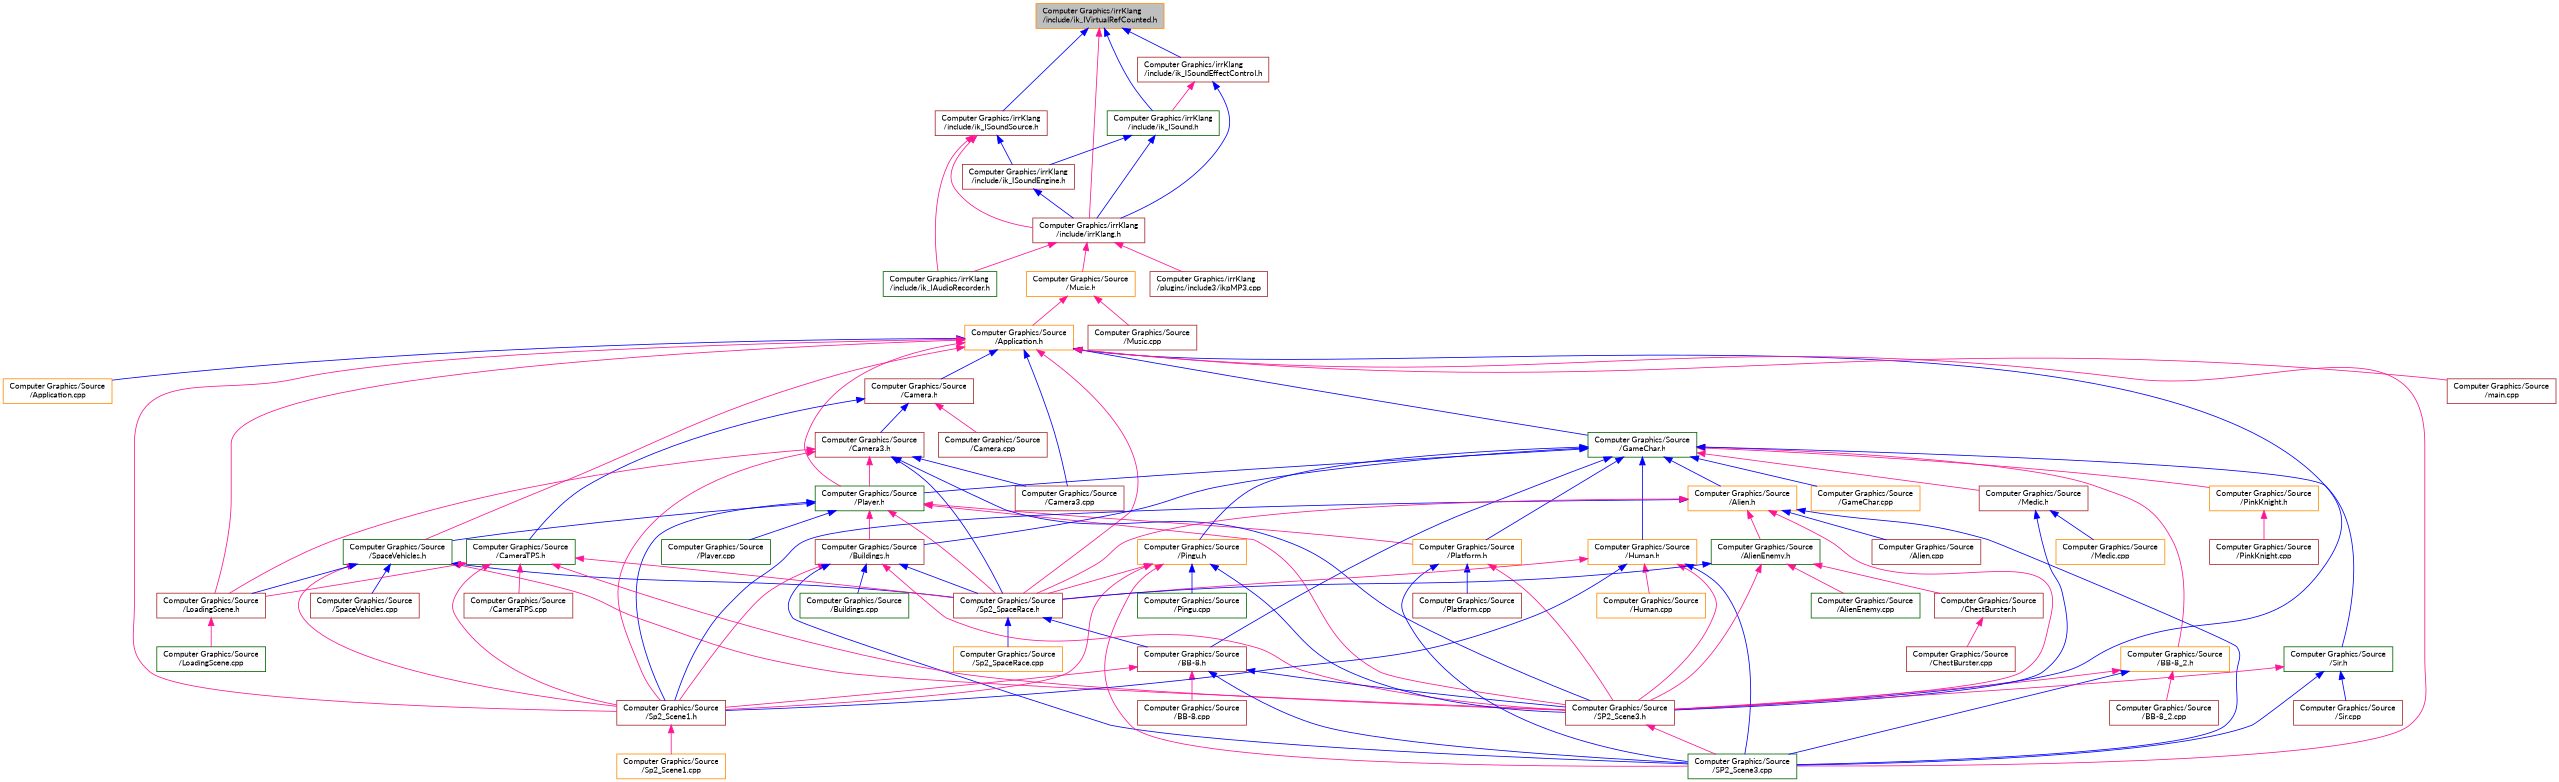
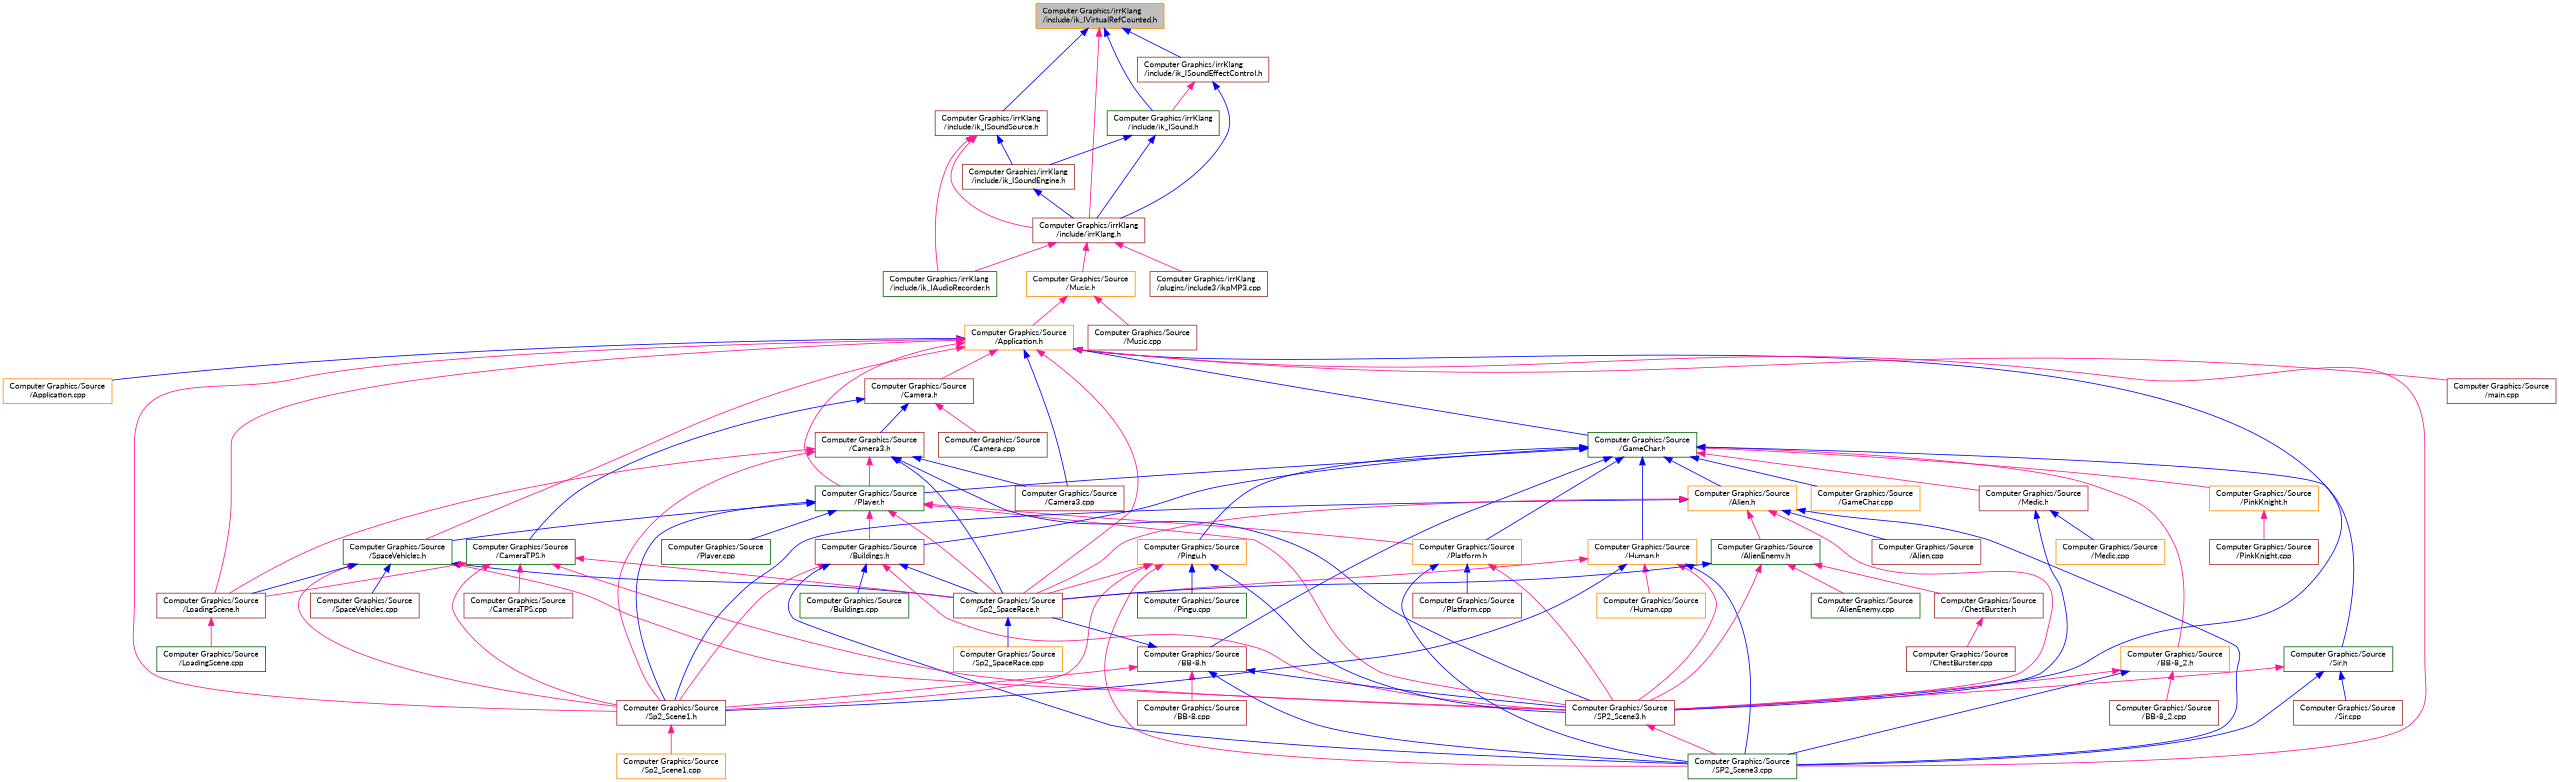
edge "Computer Graphics/Source /Camera.h" -> "Computer Graphics/Source /Application.h": color blue -> deeppink
edge "Computer Graphics/Source /BB-8.h" -> "Computer Graphics/Source /Sp2_SpaceRace.h": reversed
